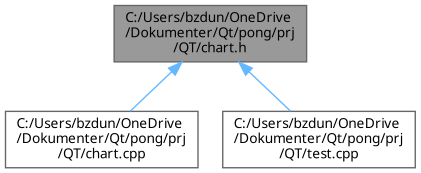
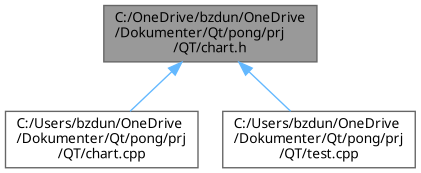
node "C:/Users/bzdun/OneDrive /Dokumenter/Qt/pong/prj /QT/chart.h": label "C:/Users/bzdun/OneDrive /Dokumenter/Qt/pong/prj /QT/chart.h" -> "C:/OneDrive/bzdun/OneDrive /Dokumenter/Qt/pong/prj /QT/chart.h"
